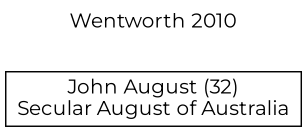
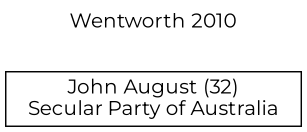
node "John August (32) Secular August of Australia": label "John August (32) Secular August of Australia" -> "John August (32) Secular Party of Australia"
